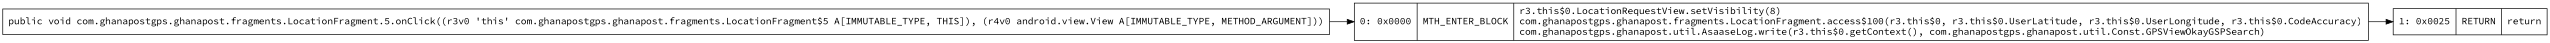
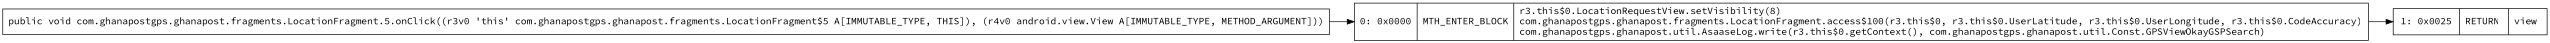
node "1: 0x0025": text "return" -> "view"
